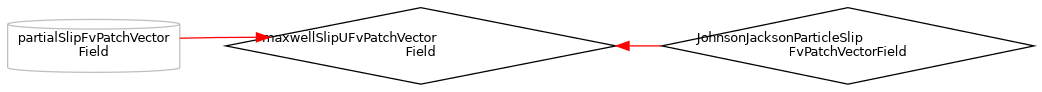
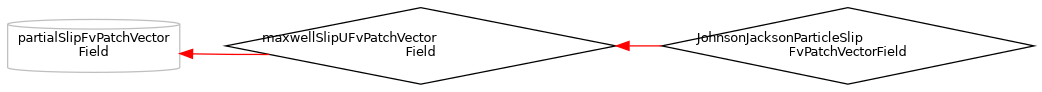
edge "partialSlipFvPatchVector Field" -> "maxwellSlipUFvPatchVector Field": reversed
